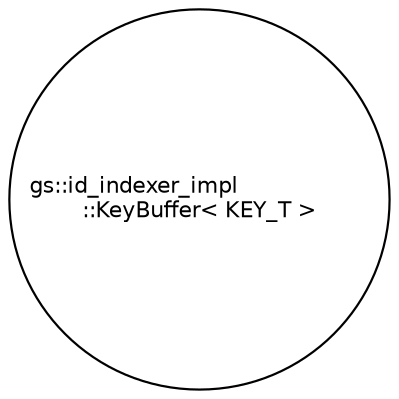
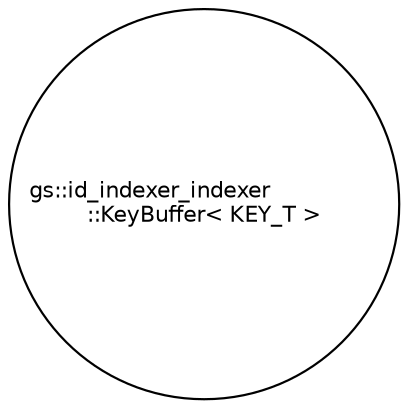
node "gs::id_indexer_impl ::KeyBuffer< KEY_T >": label "gs::id_indexer_impl ::KeyBuffer< KEY_T >" -> "gs::id_indexer_indexer ::KeyBuffer< KEY_T >"
